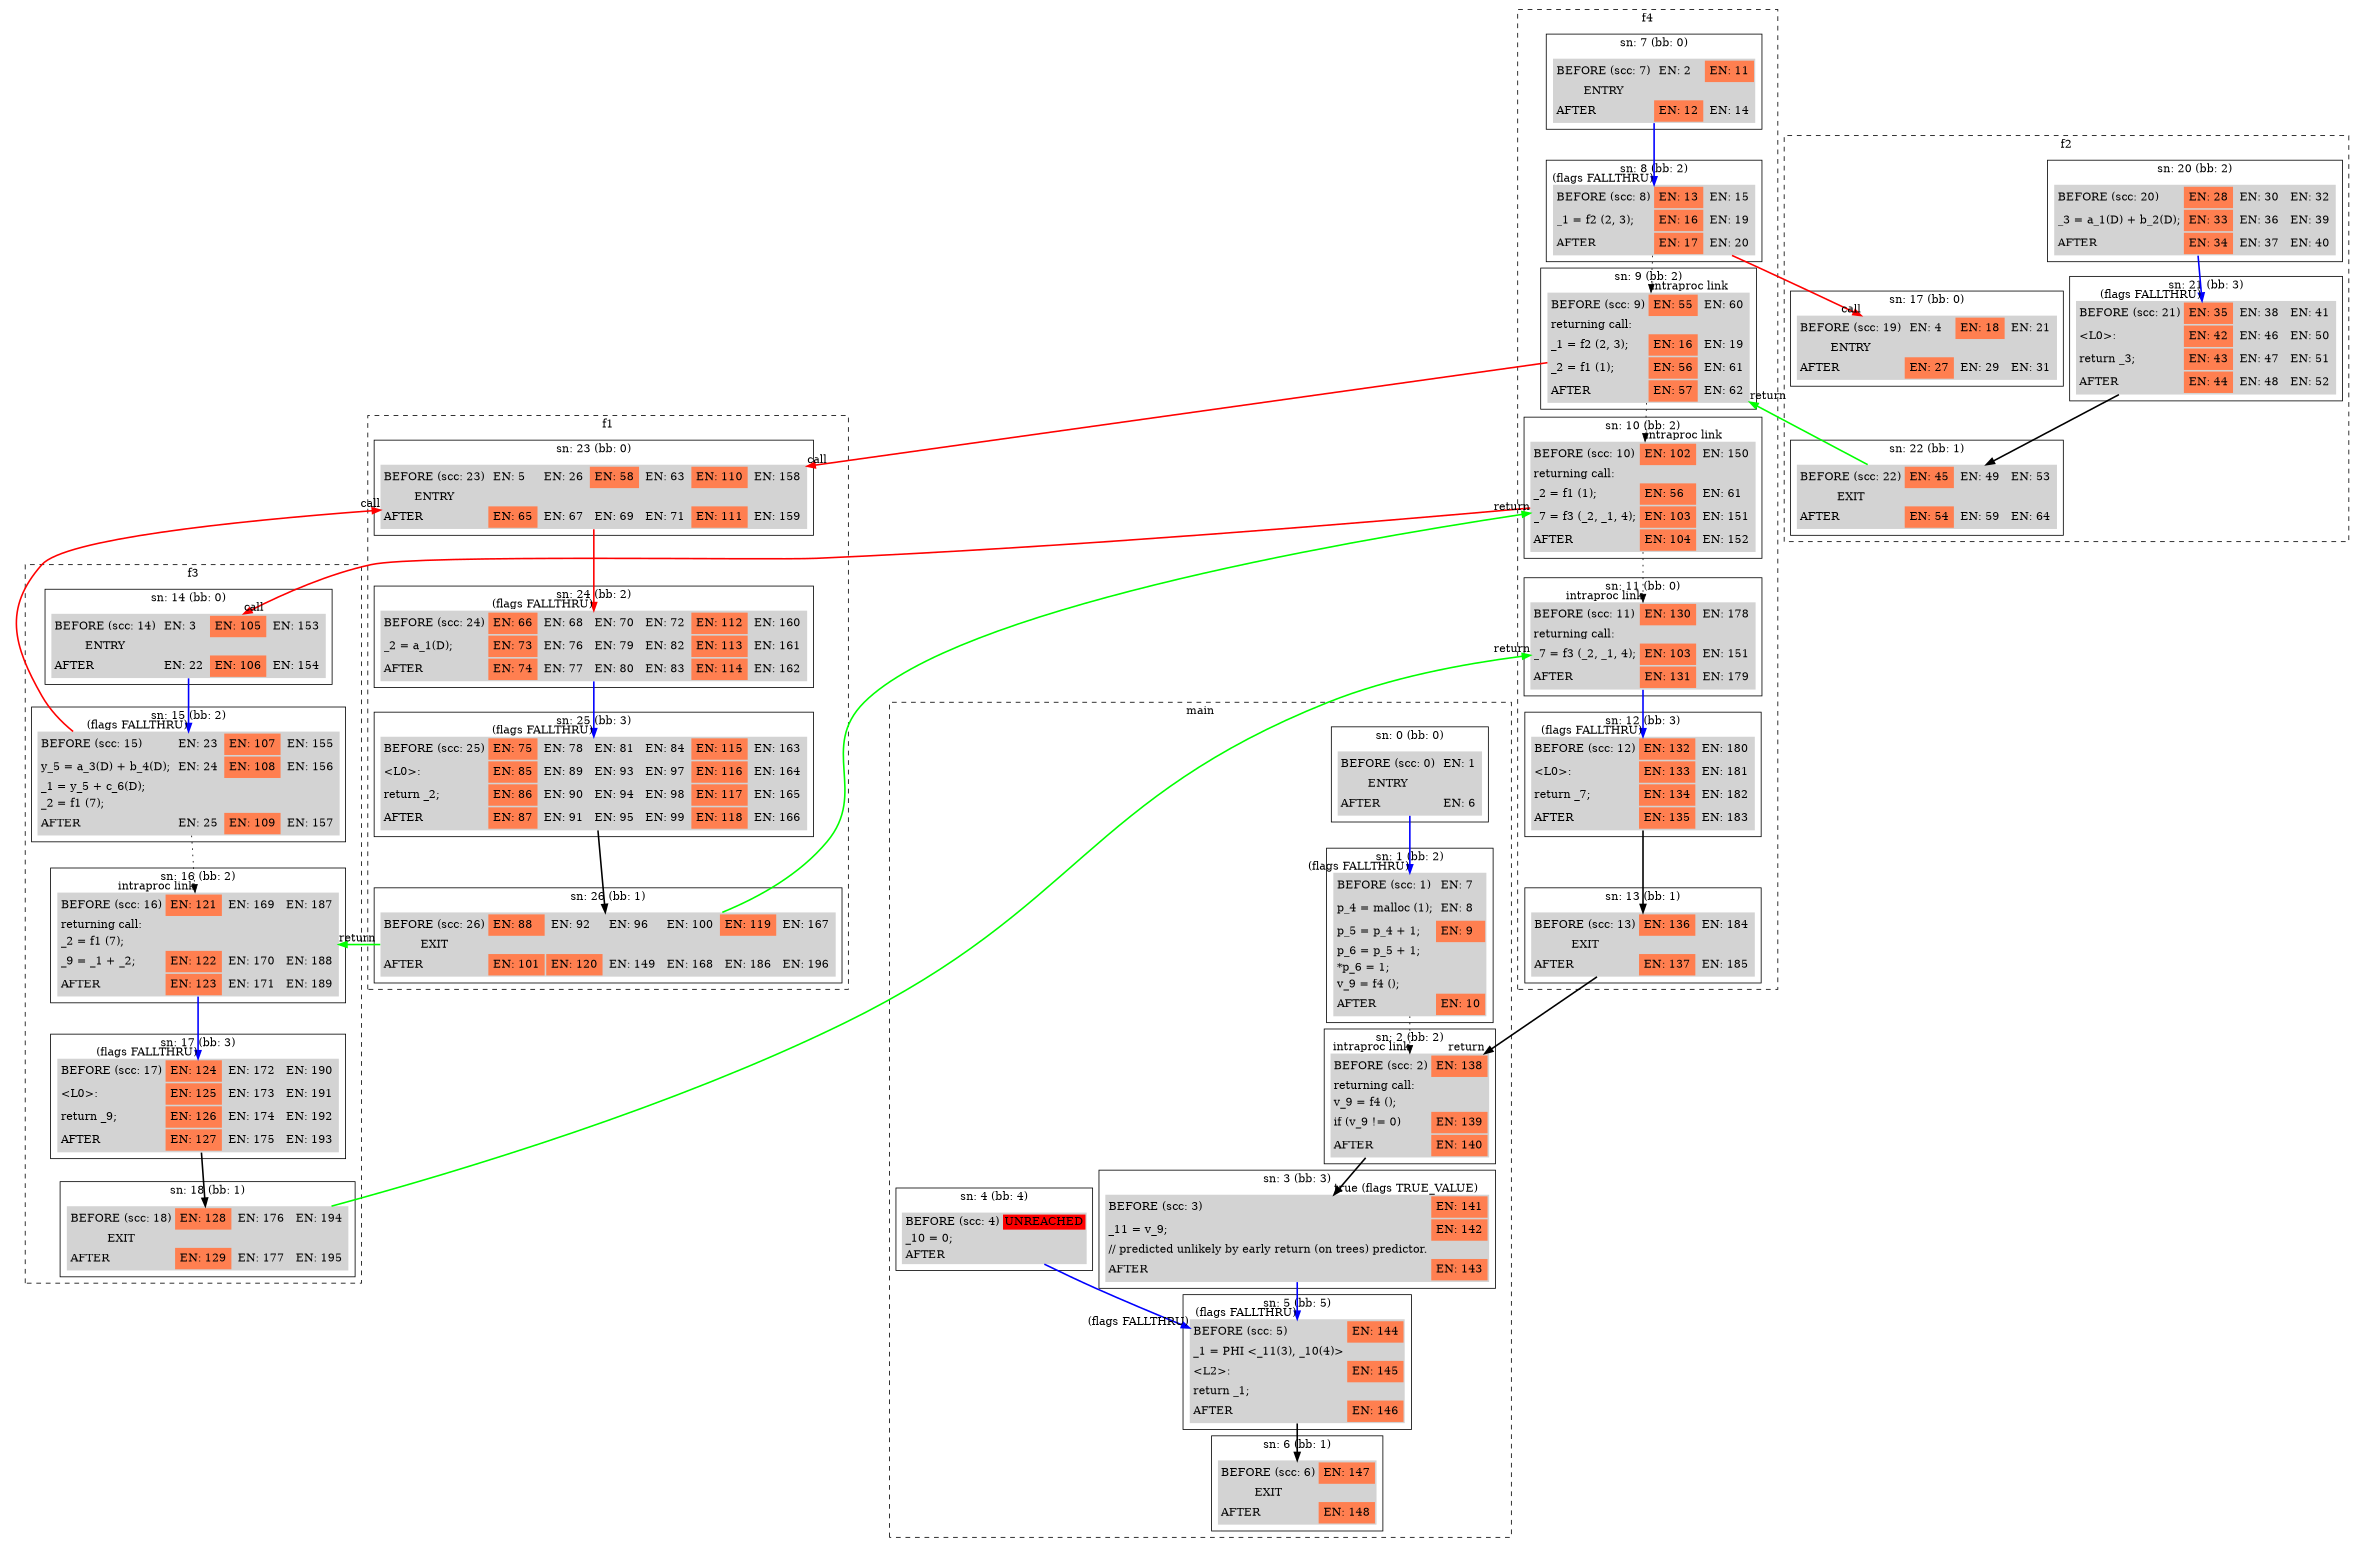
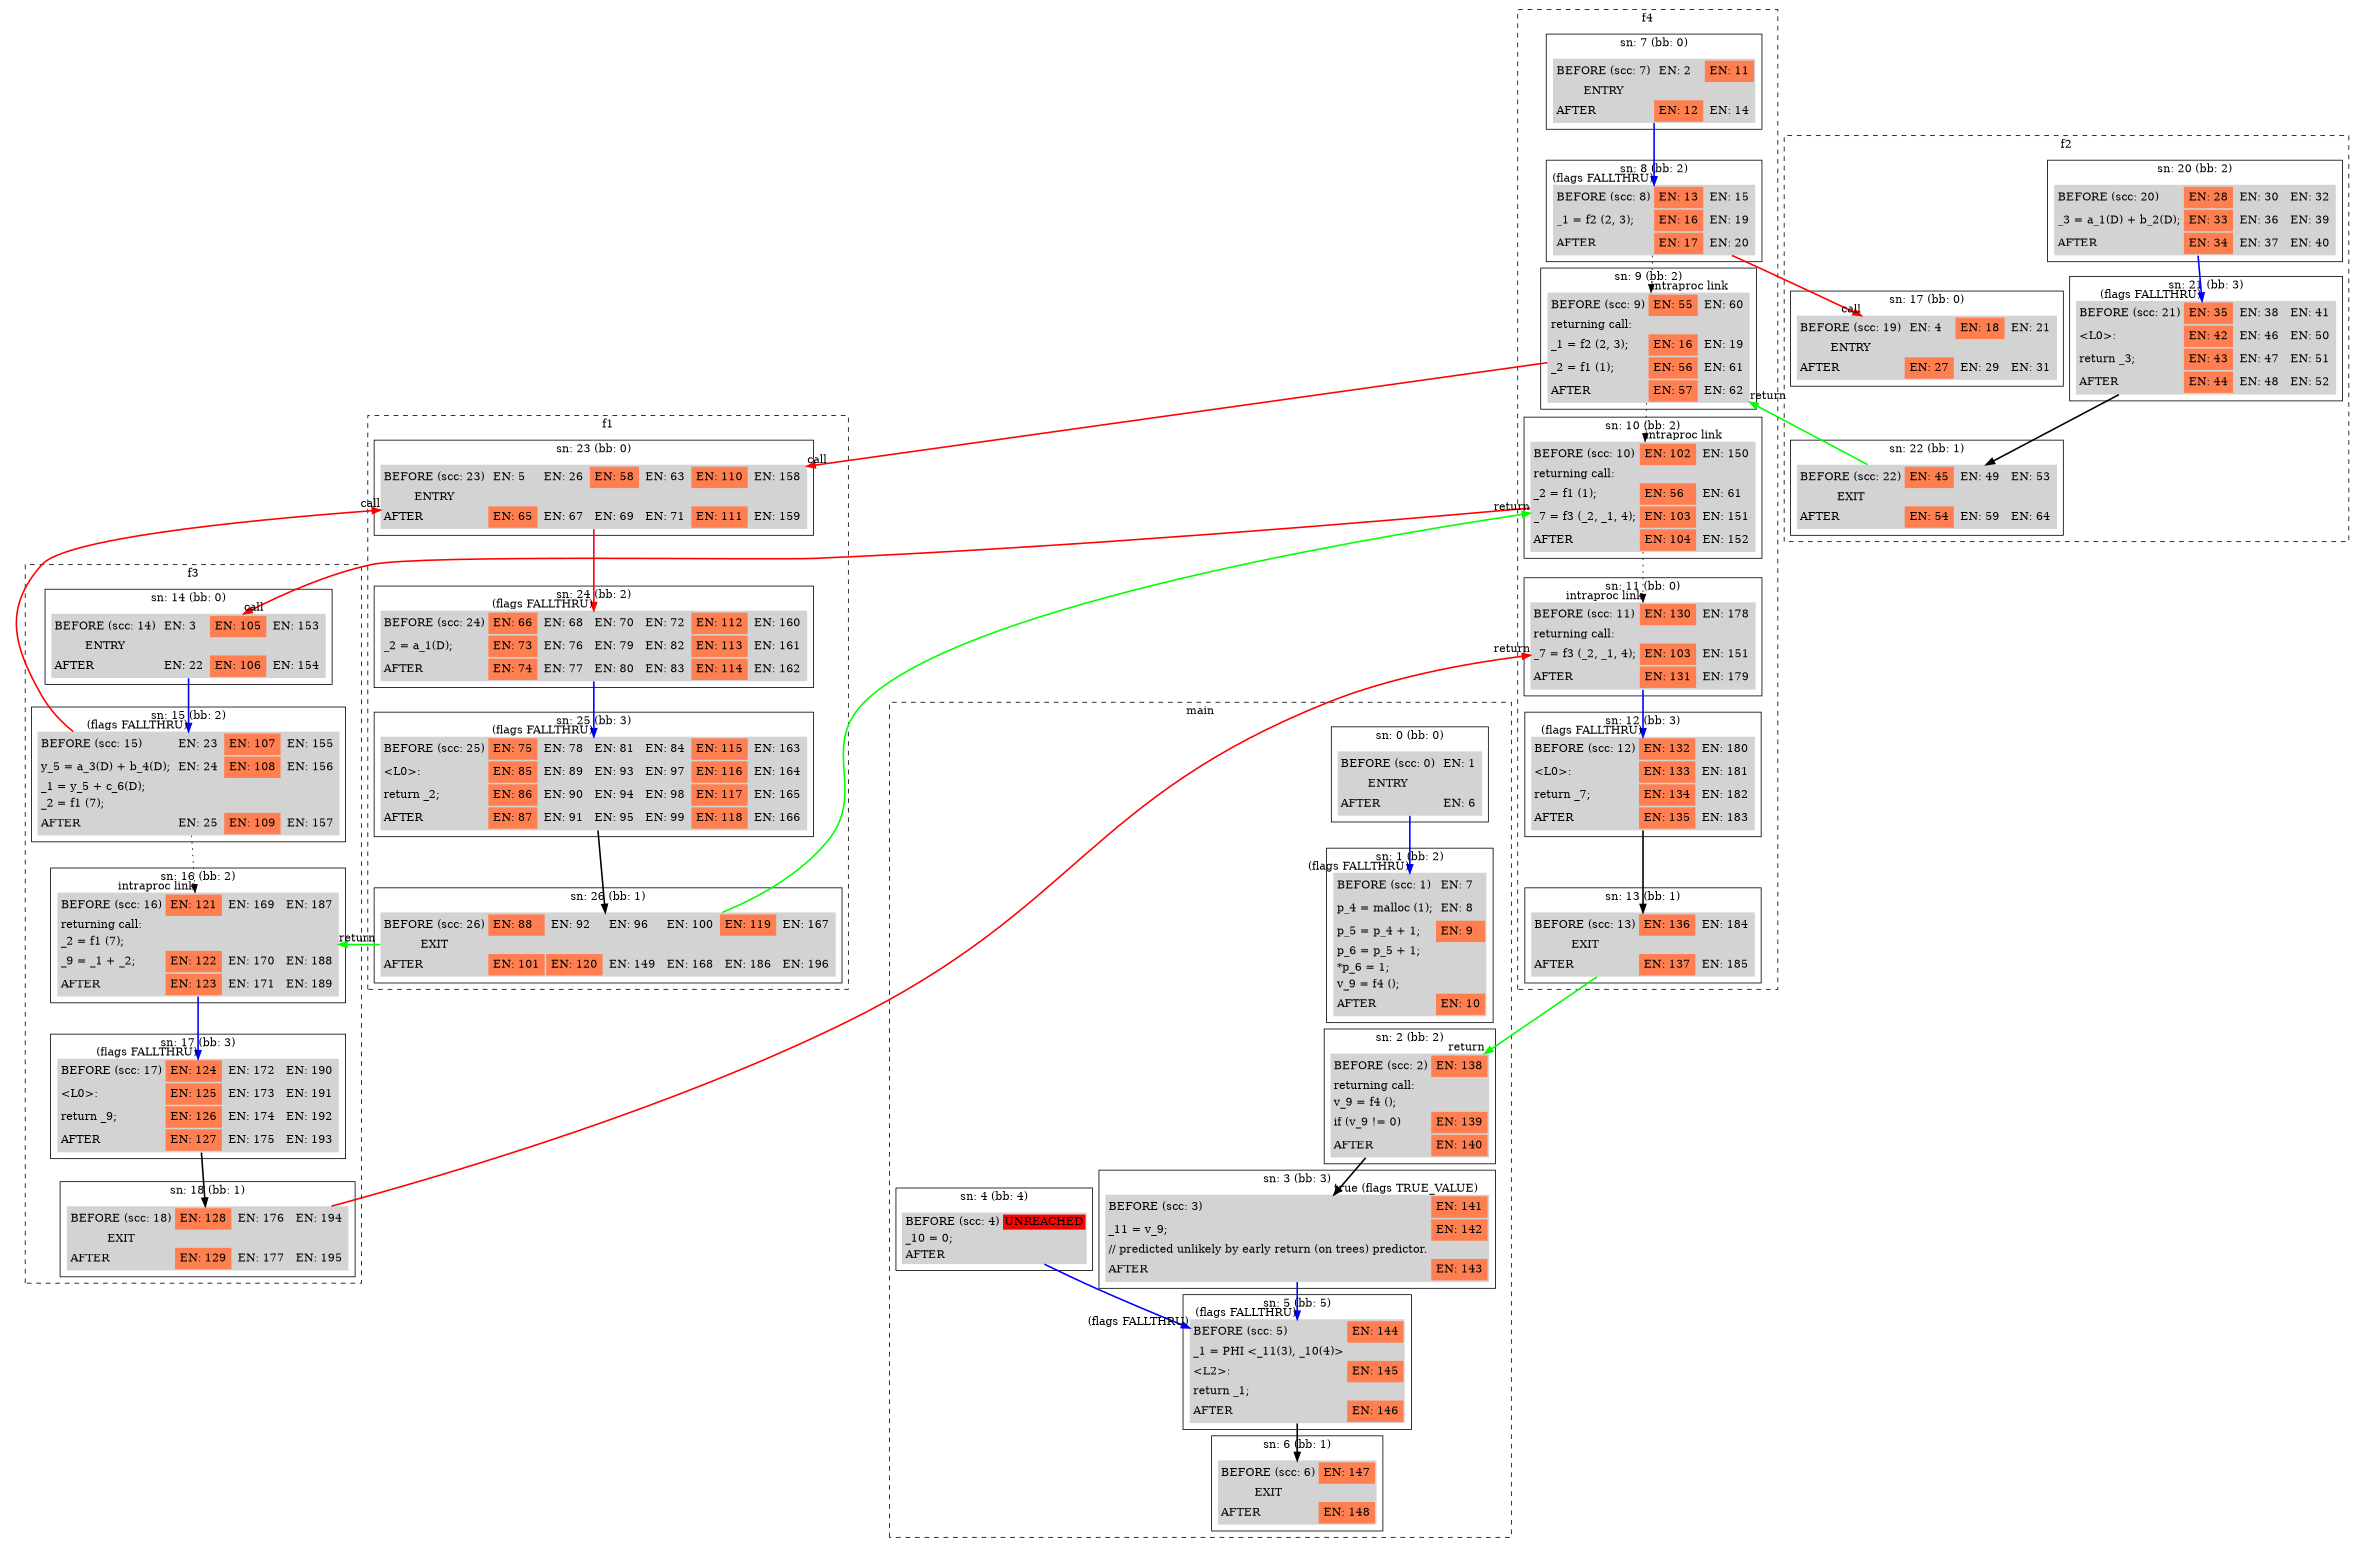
edge "BEFORE (scc: 18)" -> "BEFORE (scc: 11)": color green -> red
edge "BEFORE (scc: 13)" -> "BEFORE (scc: 2)": color black -> green
edge "BEFORE (scc: 1)" -> "BEFORE (scc: 2)": removed
